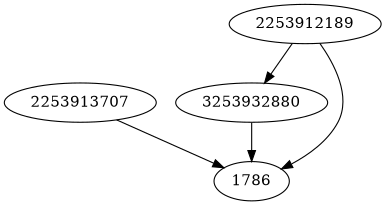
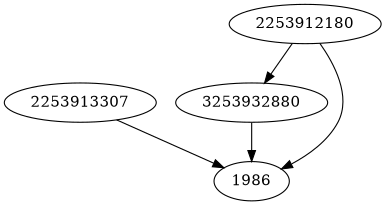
node "2253912189": label "2253912189" -> "2253912180"
node "2253913707": label "2253913707" -> "2253913307"
node "1786": label "1786" -> "1986"
